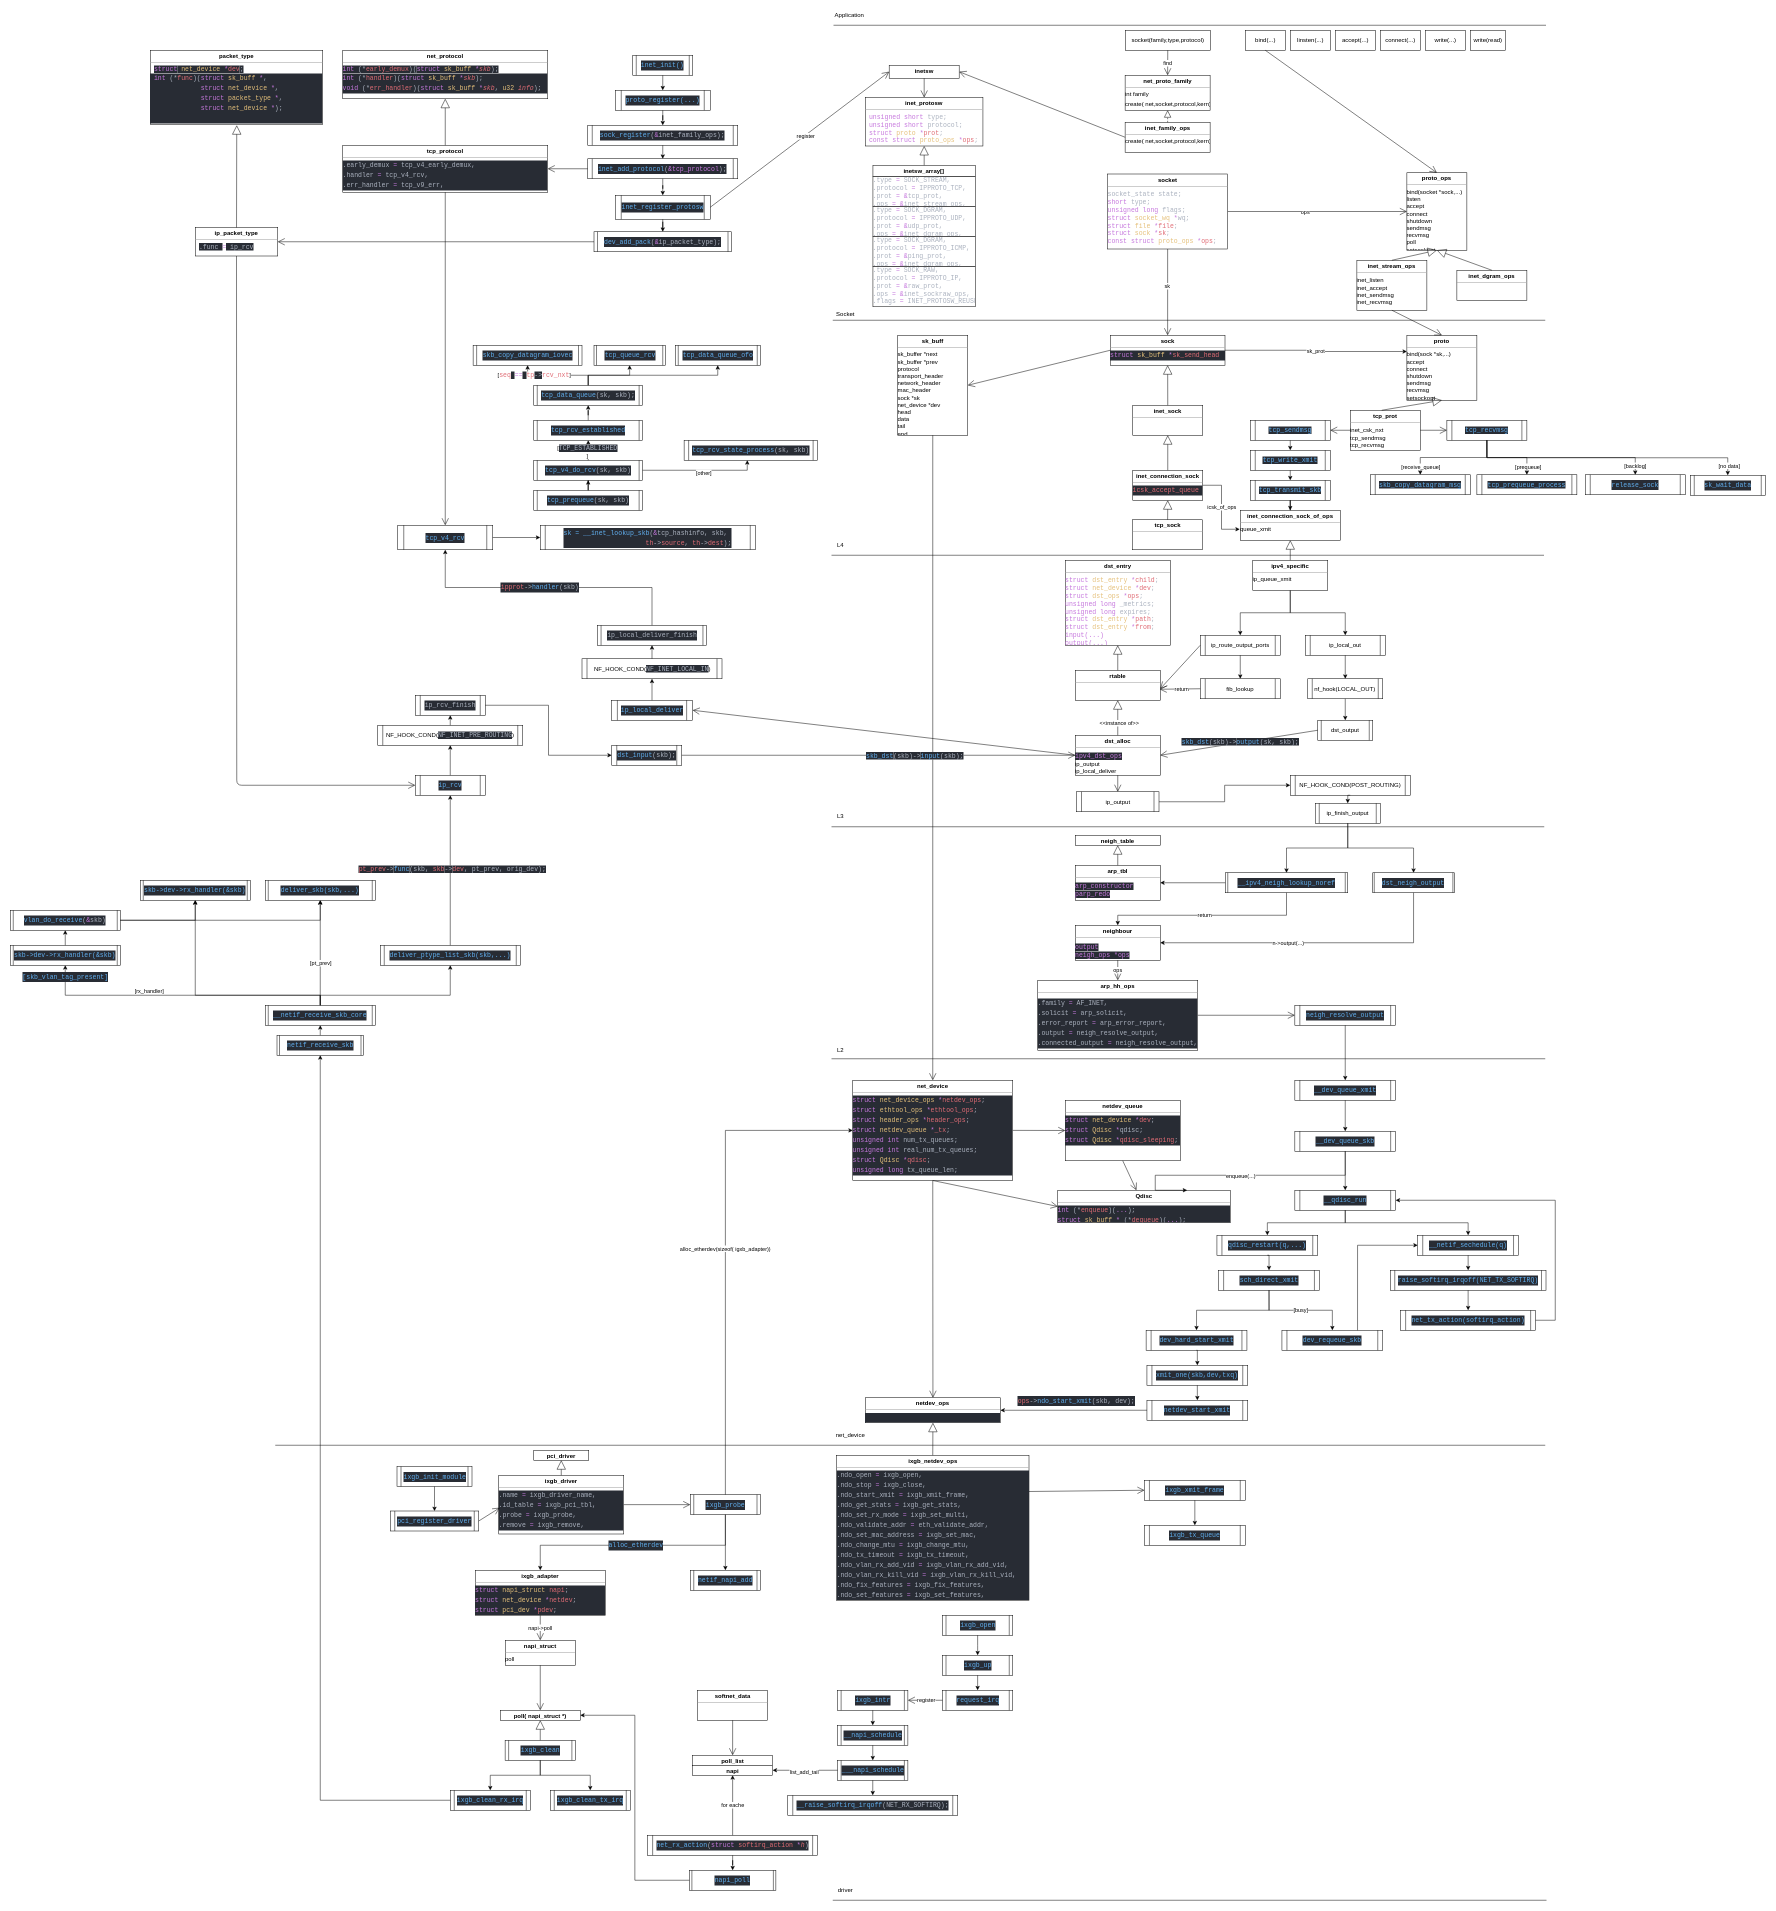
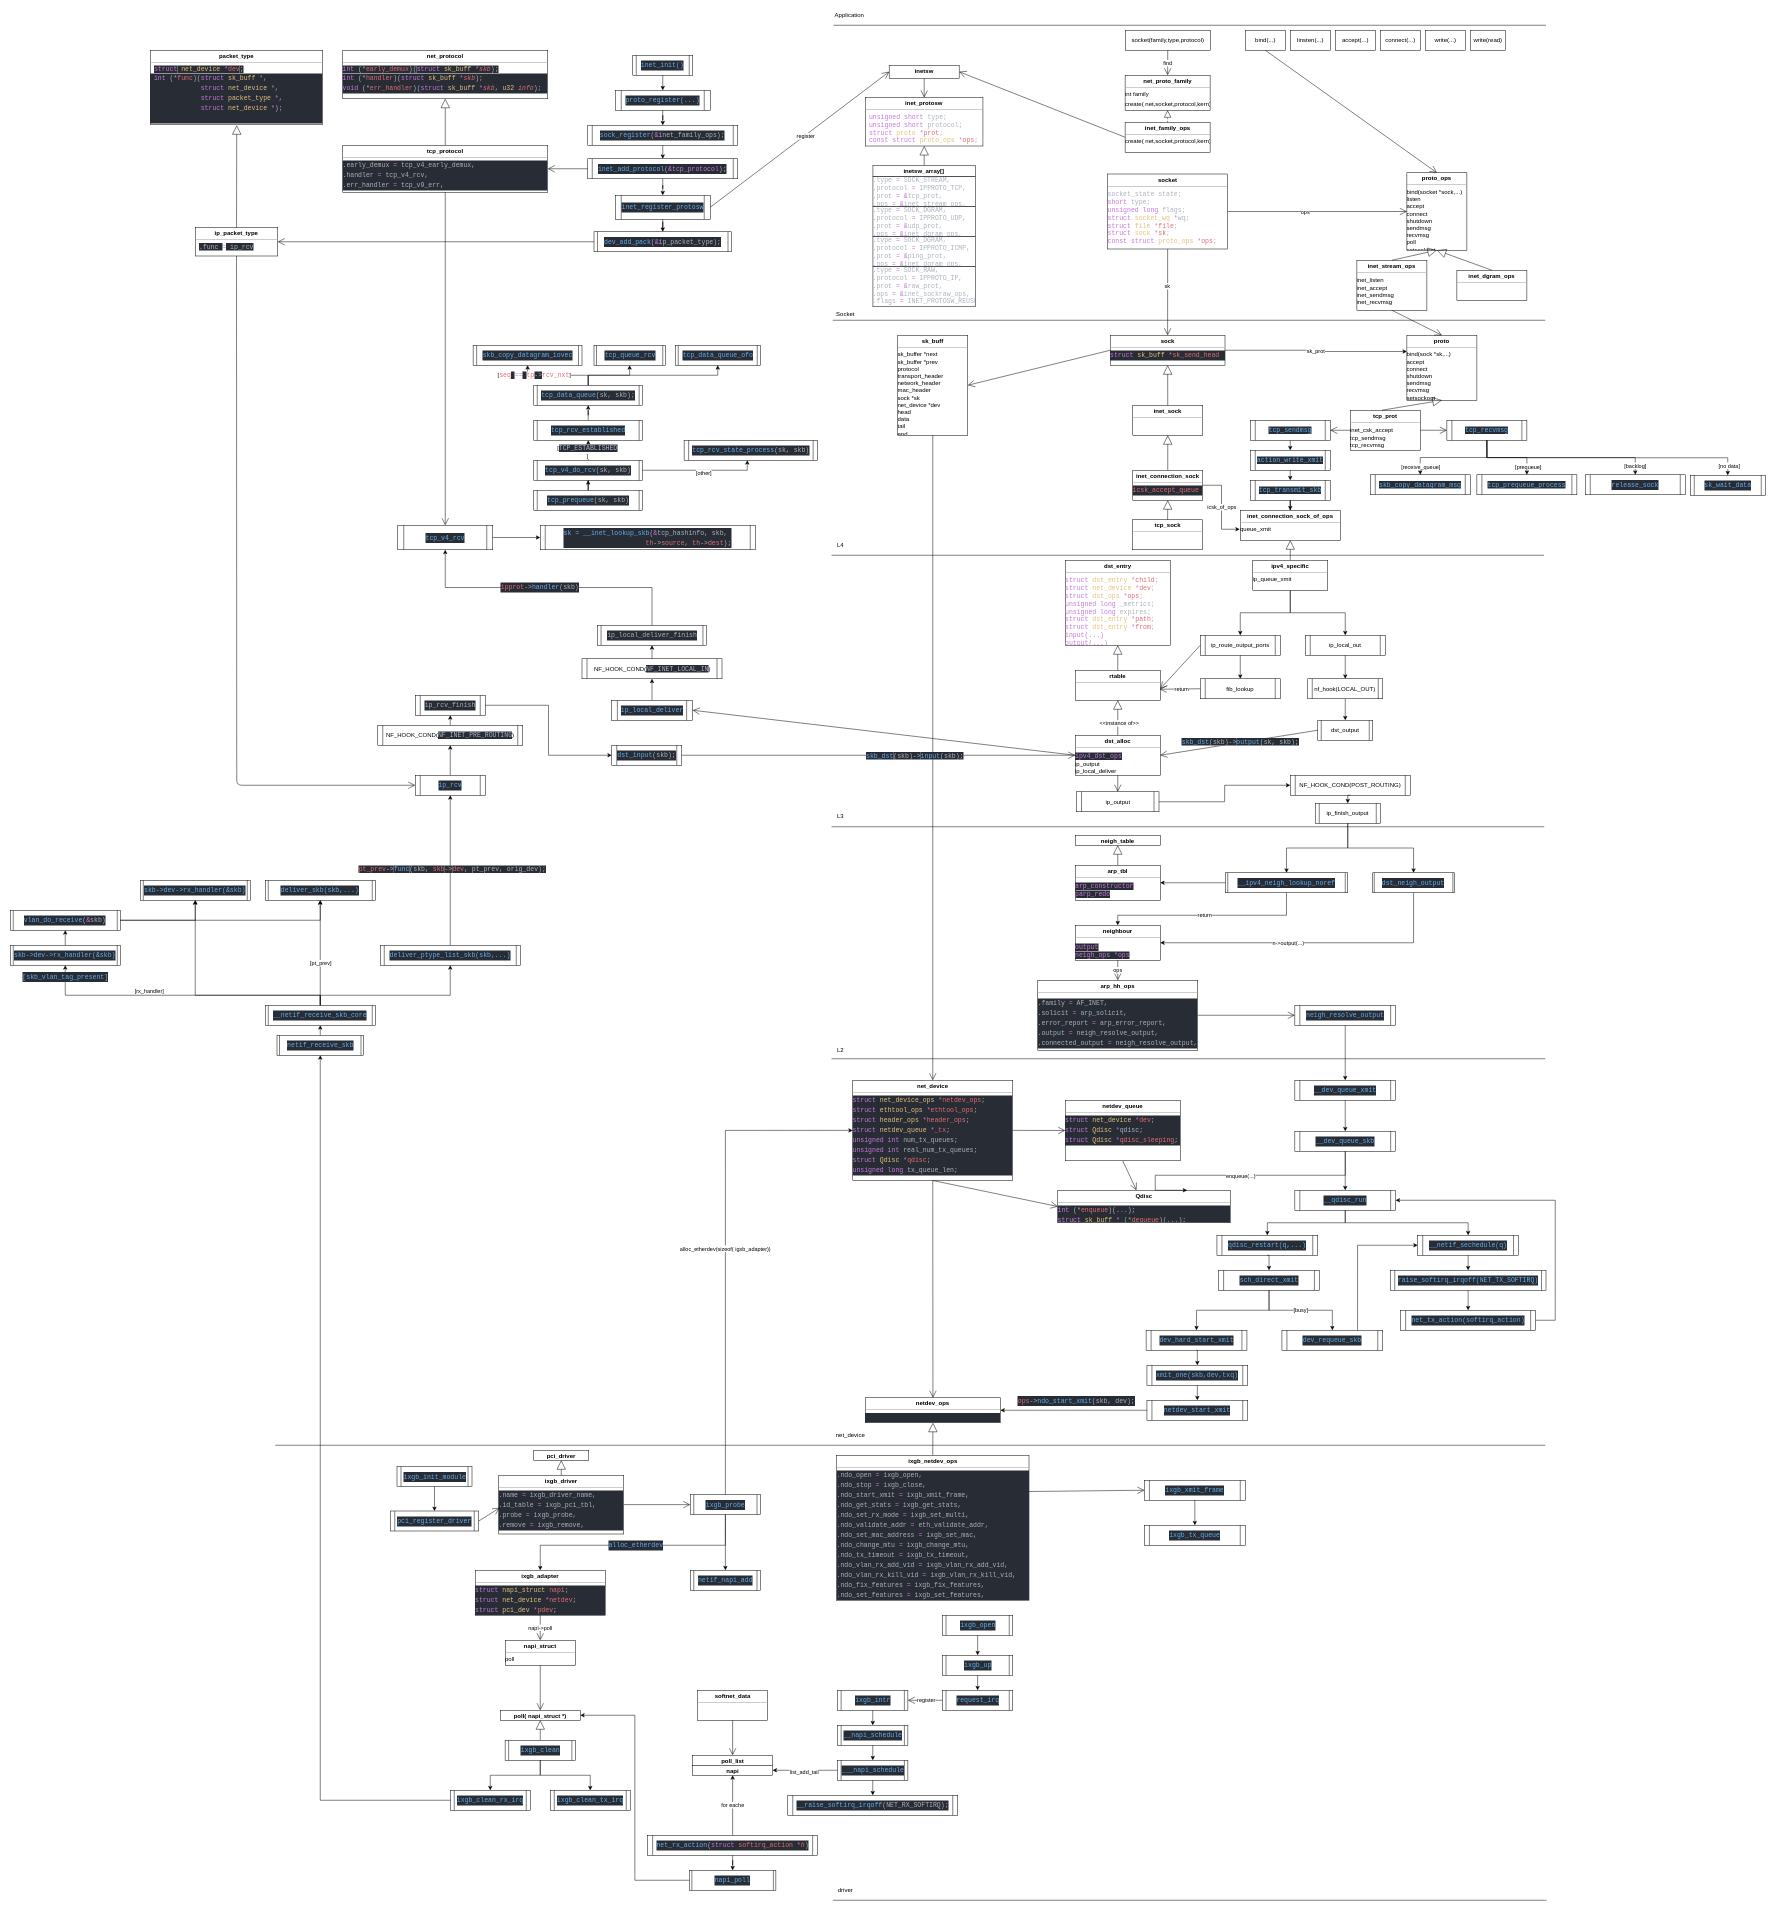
node "tcp_prot inet_csk_nxt tcp_sendmsg tcp_recvmsg": label "tcp_prot inet_csk_nxt tcp_sendmsg tcp_recvmsg" -> "tcp_prot inet_csk_accept tcp_sendmsg tcp_recvmsg"
node "tcp_write_xmit": label "tcp_write_xmit" -> "action_write_xmit"
